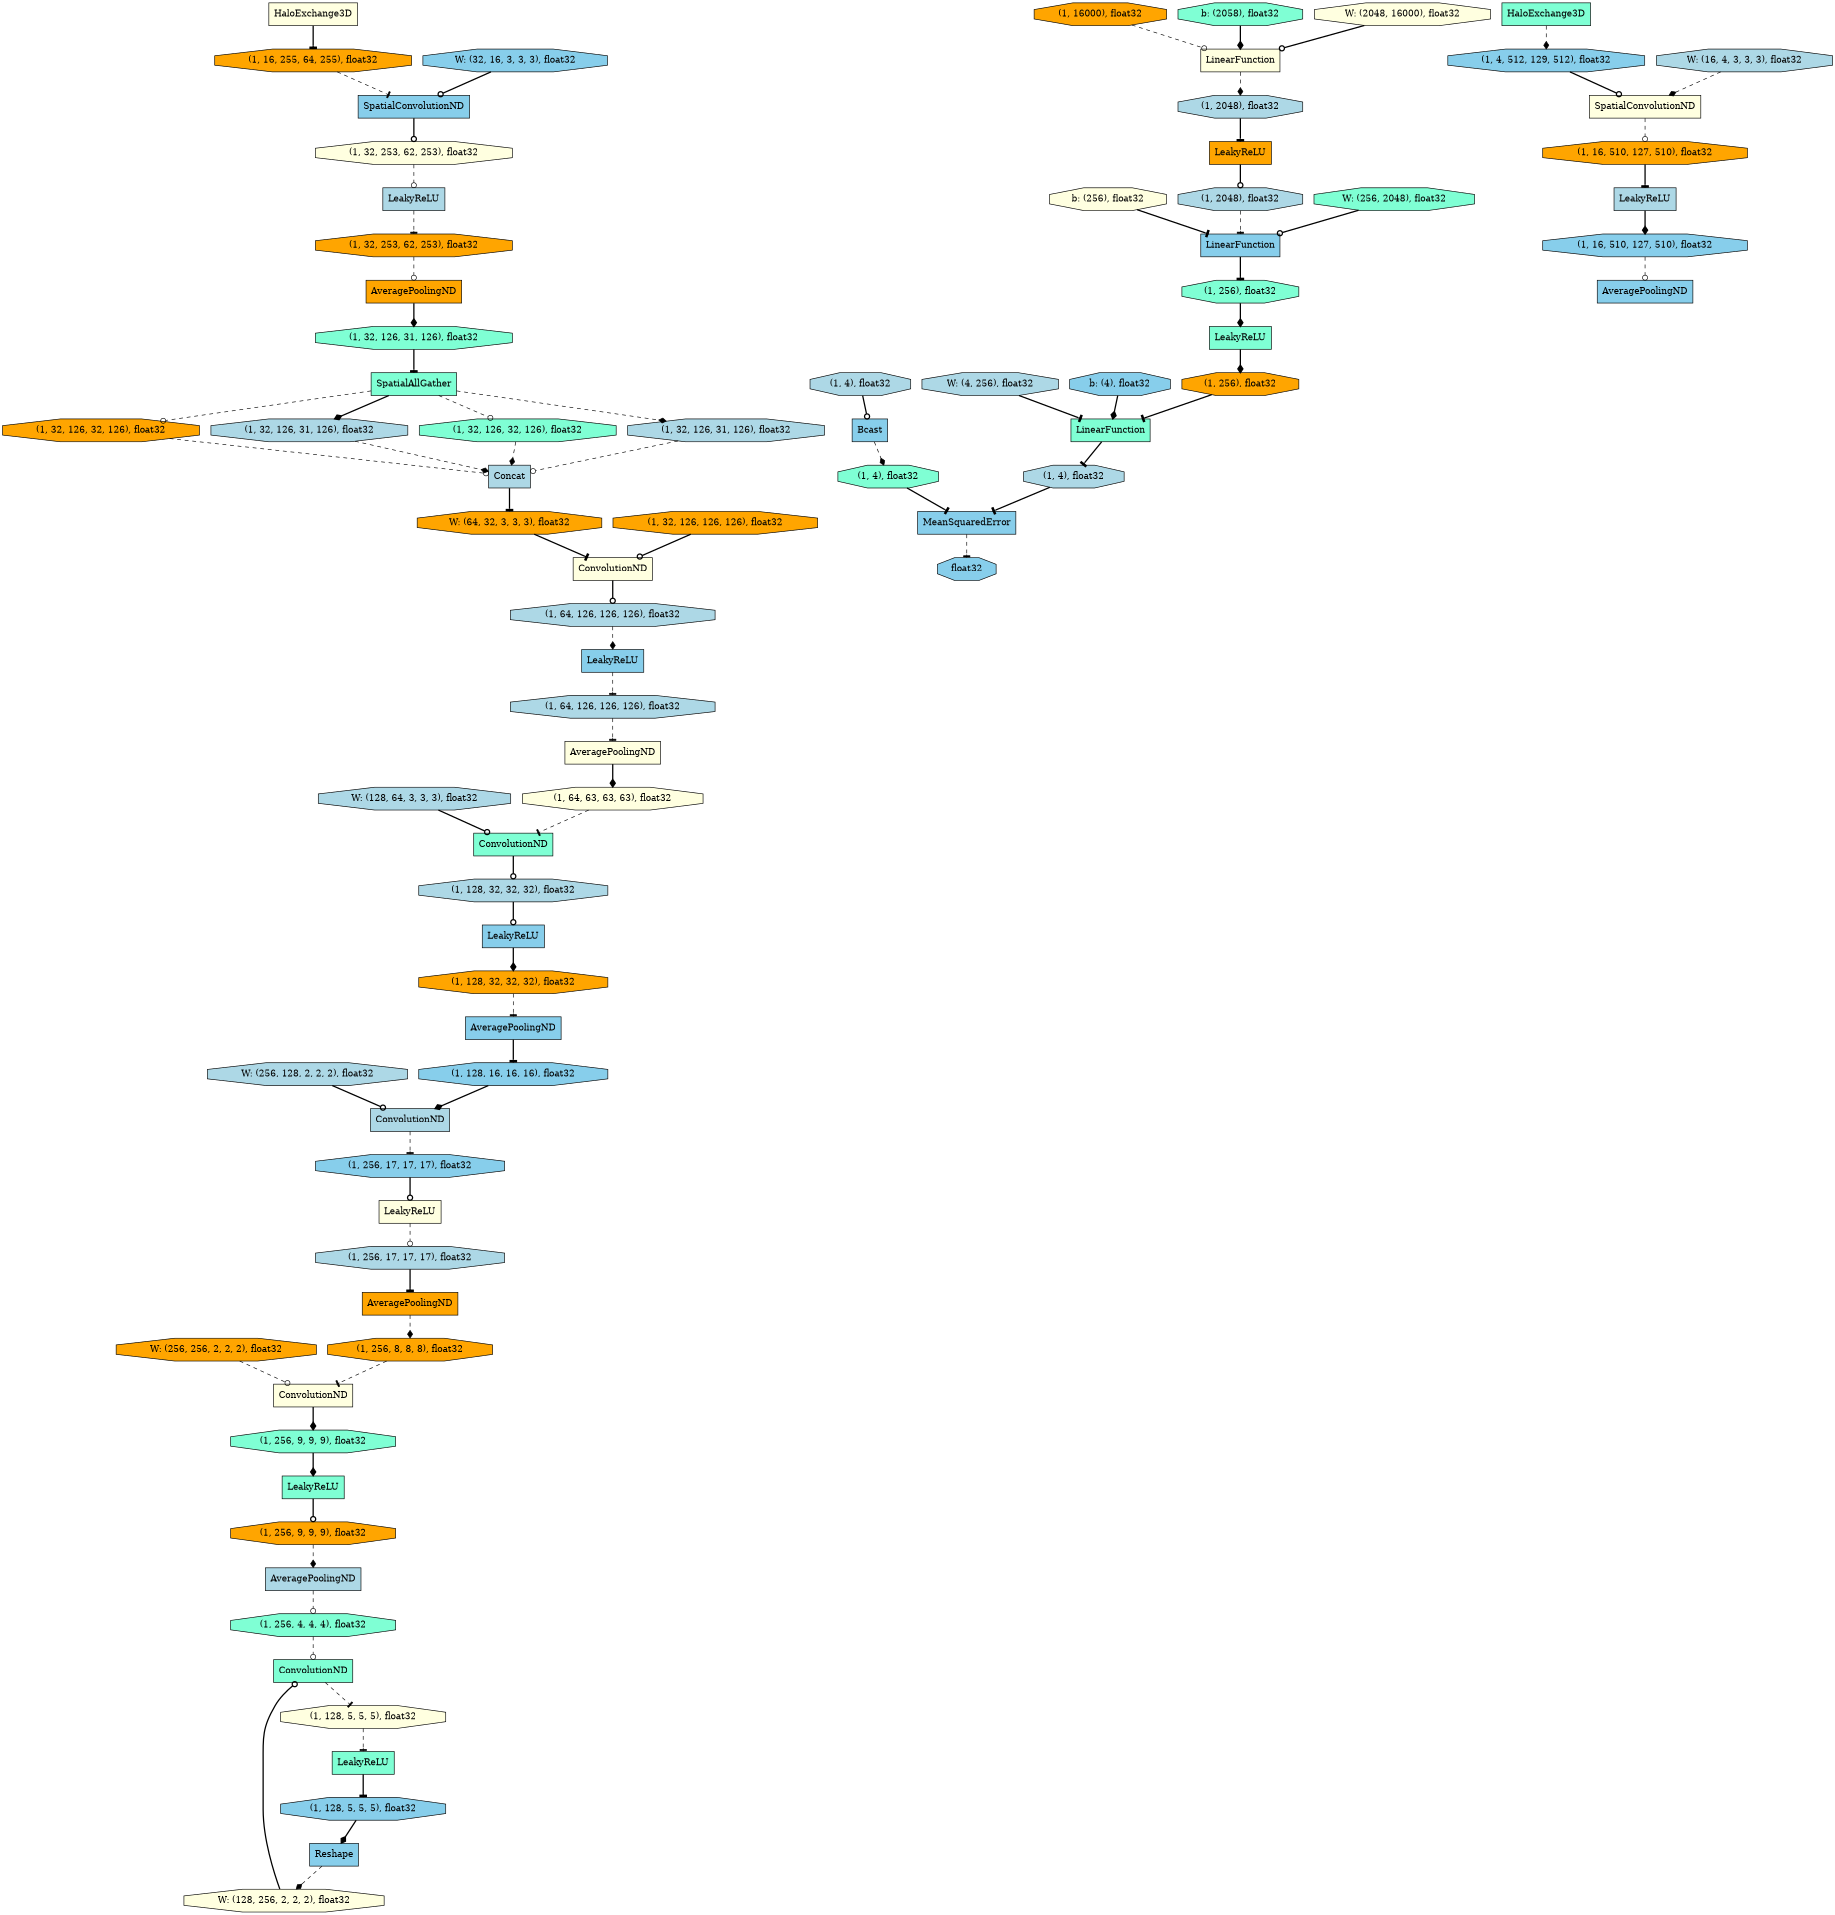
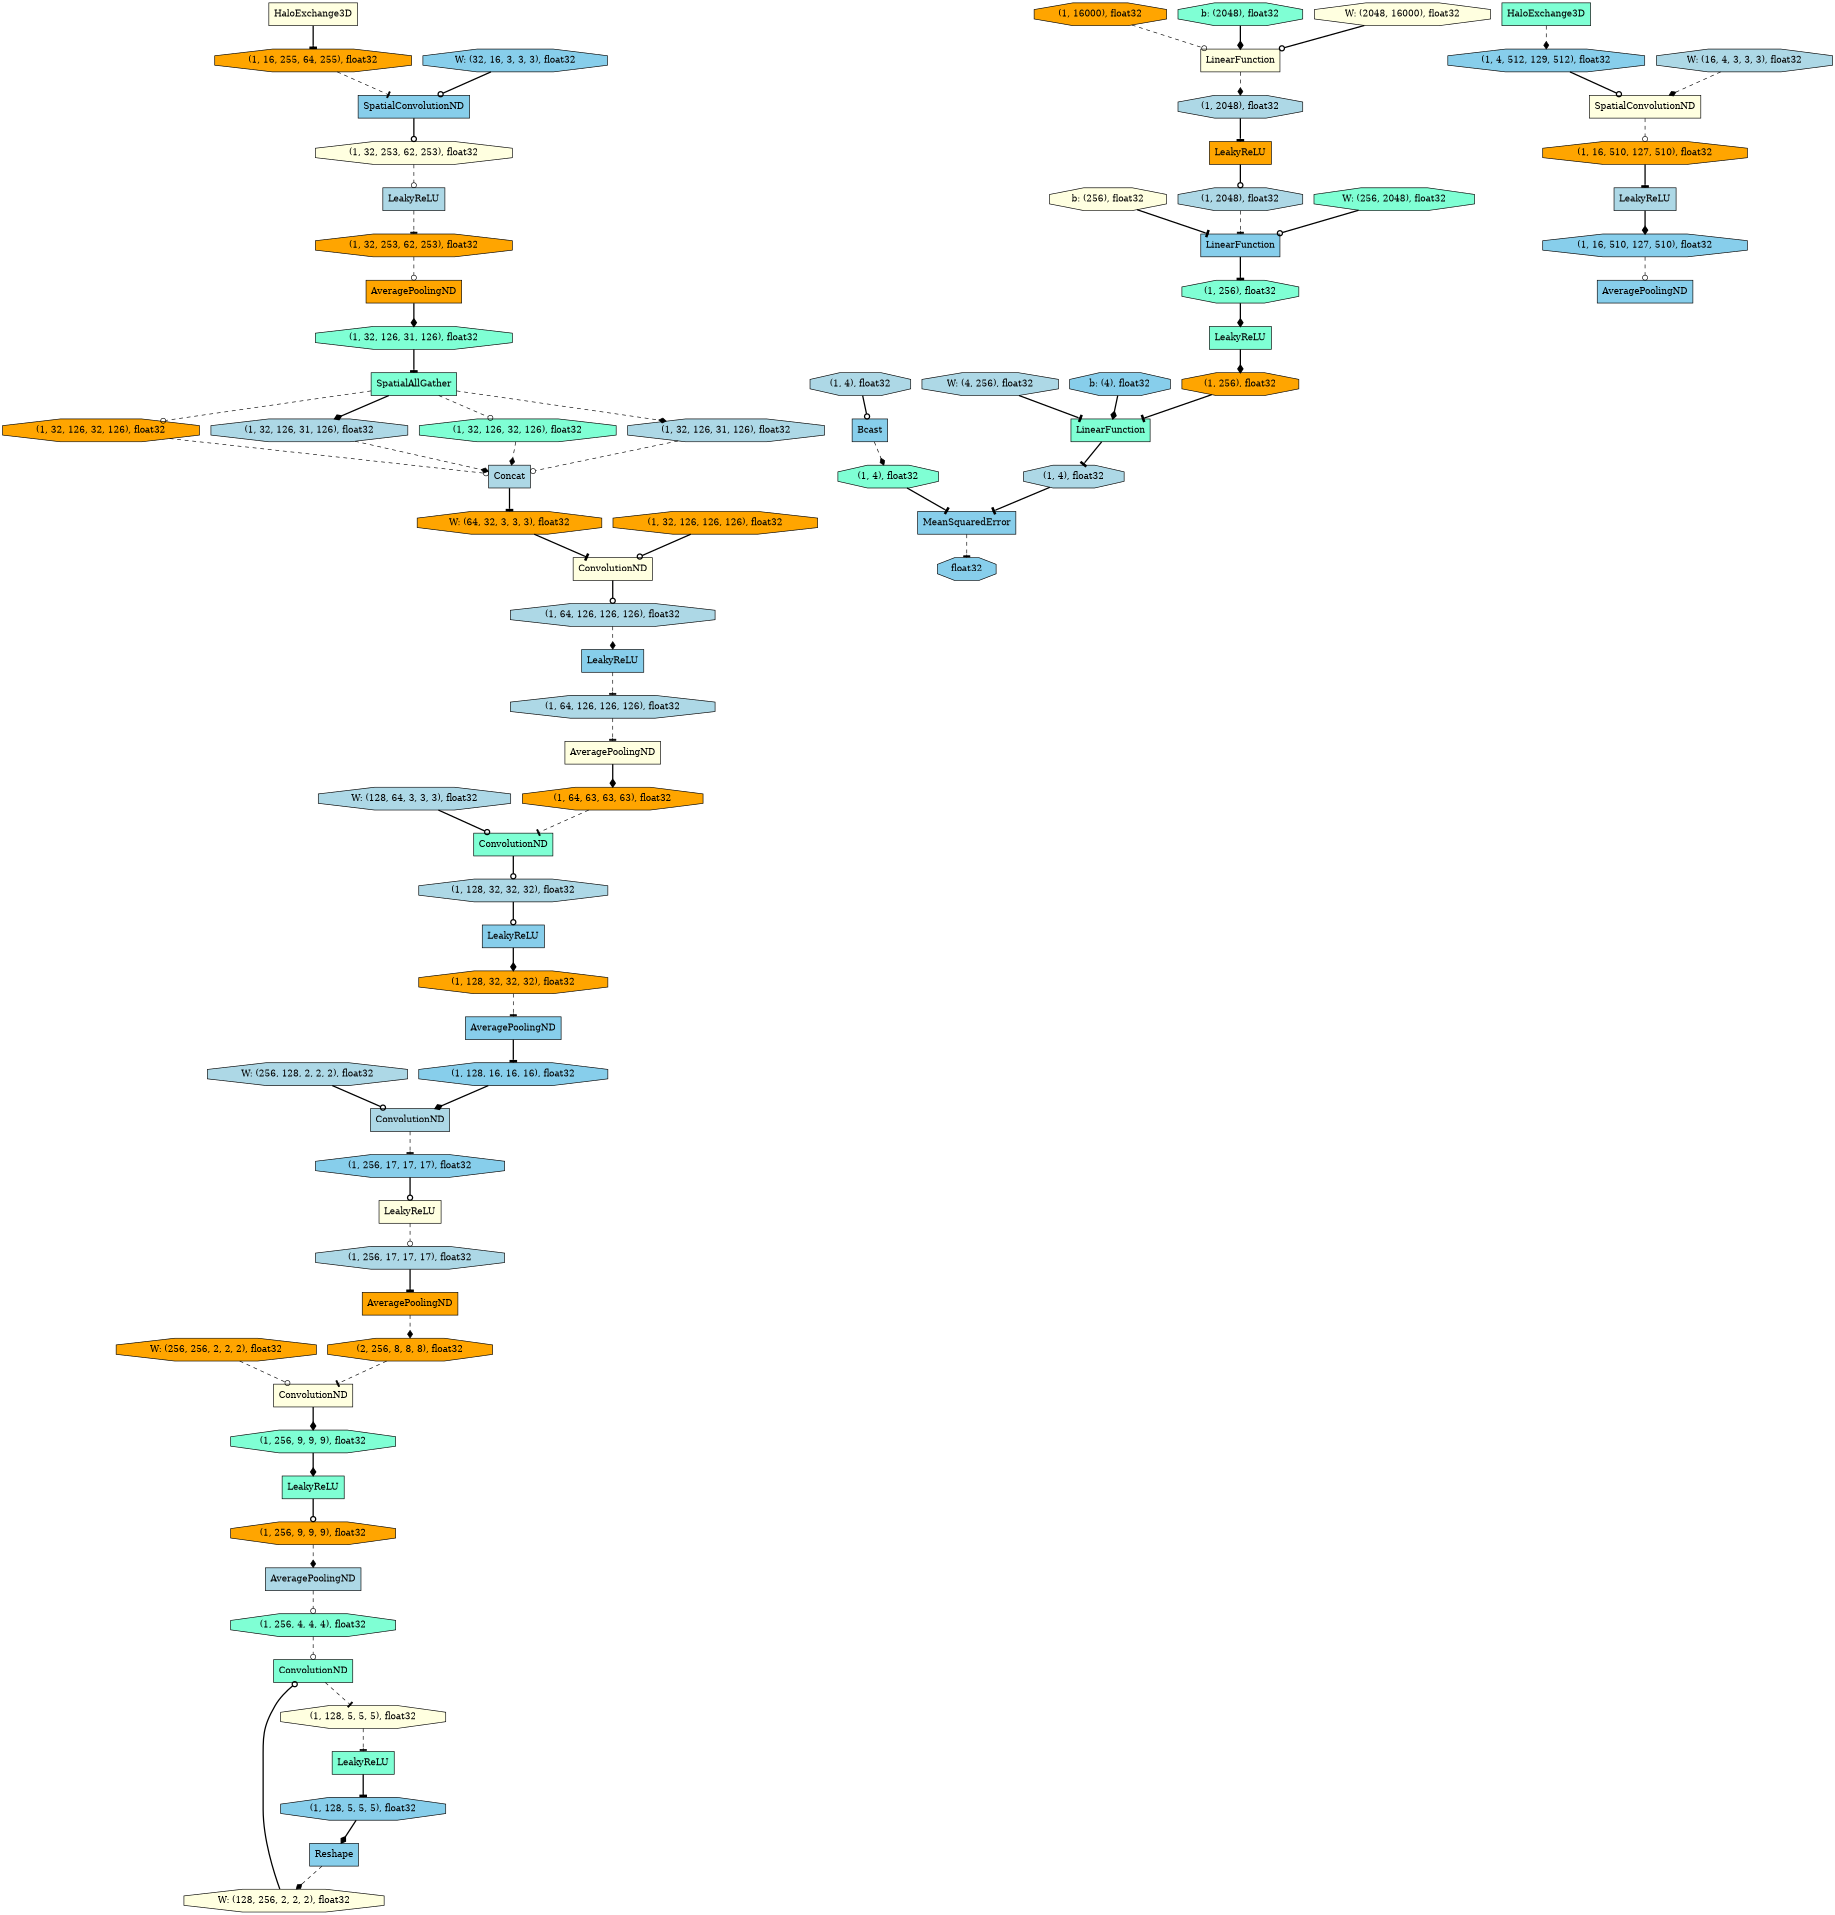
node "b: (2058), float32": label "b: (2058), float32" -> "b: (2048), float32"
node "(1, 64, 63, 63, 63), float32": fillcolor lightyellow -> orange
node "(1, 256, 8, 8, 8), float32": label "(1, 256, 8, 8, 8), float32" -> "(2, 256, 8, 8, 8), float32"
